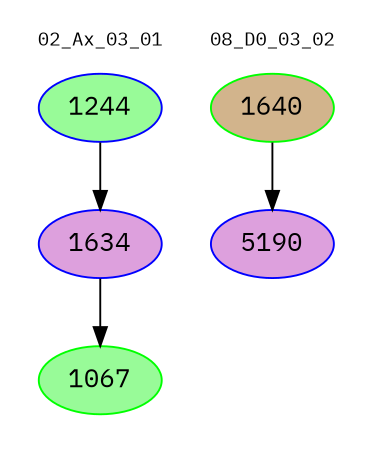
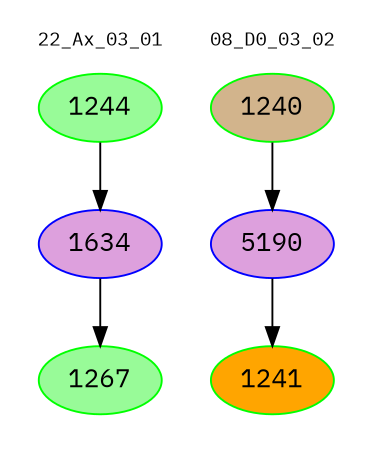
cluster "02_Ax_03_01": label "02_Ax_03_01" -> "22_Ax_03_01"
node "1244": color blue -> green
node "1640": label "1640" -> "1240"
node "1067": label "1067" -> "1267"
node "1241": added
